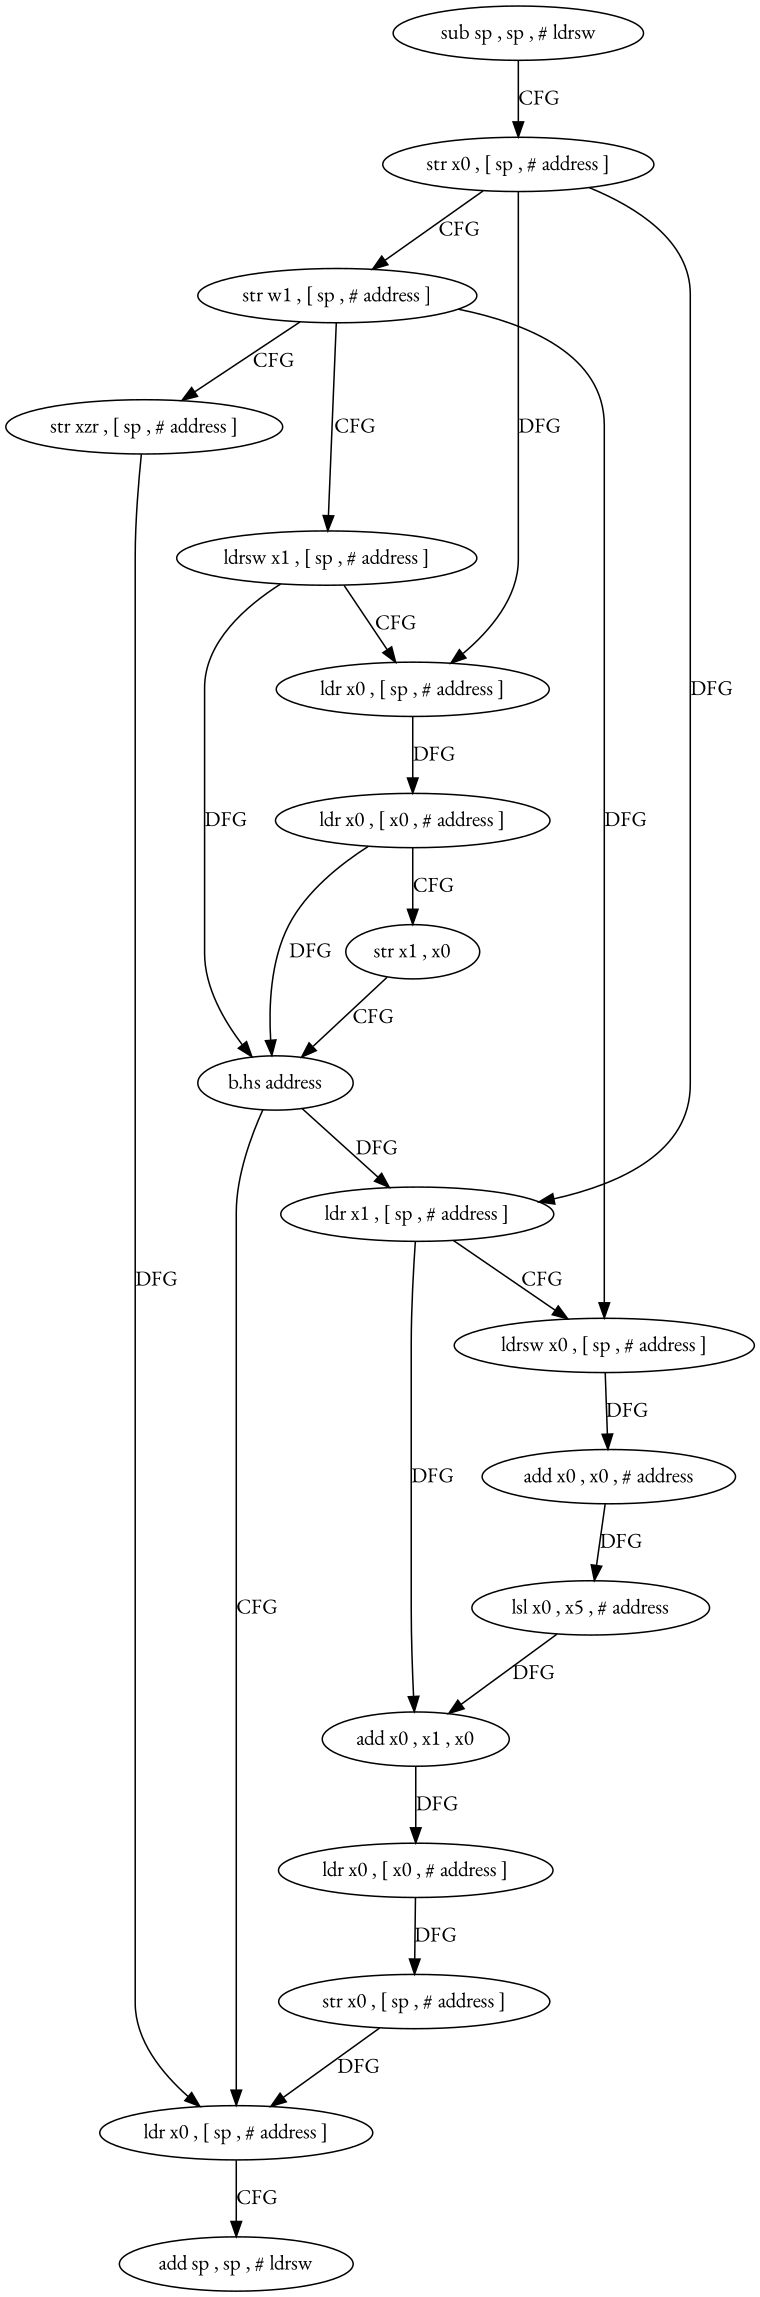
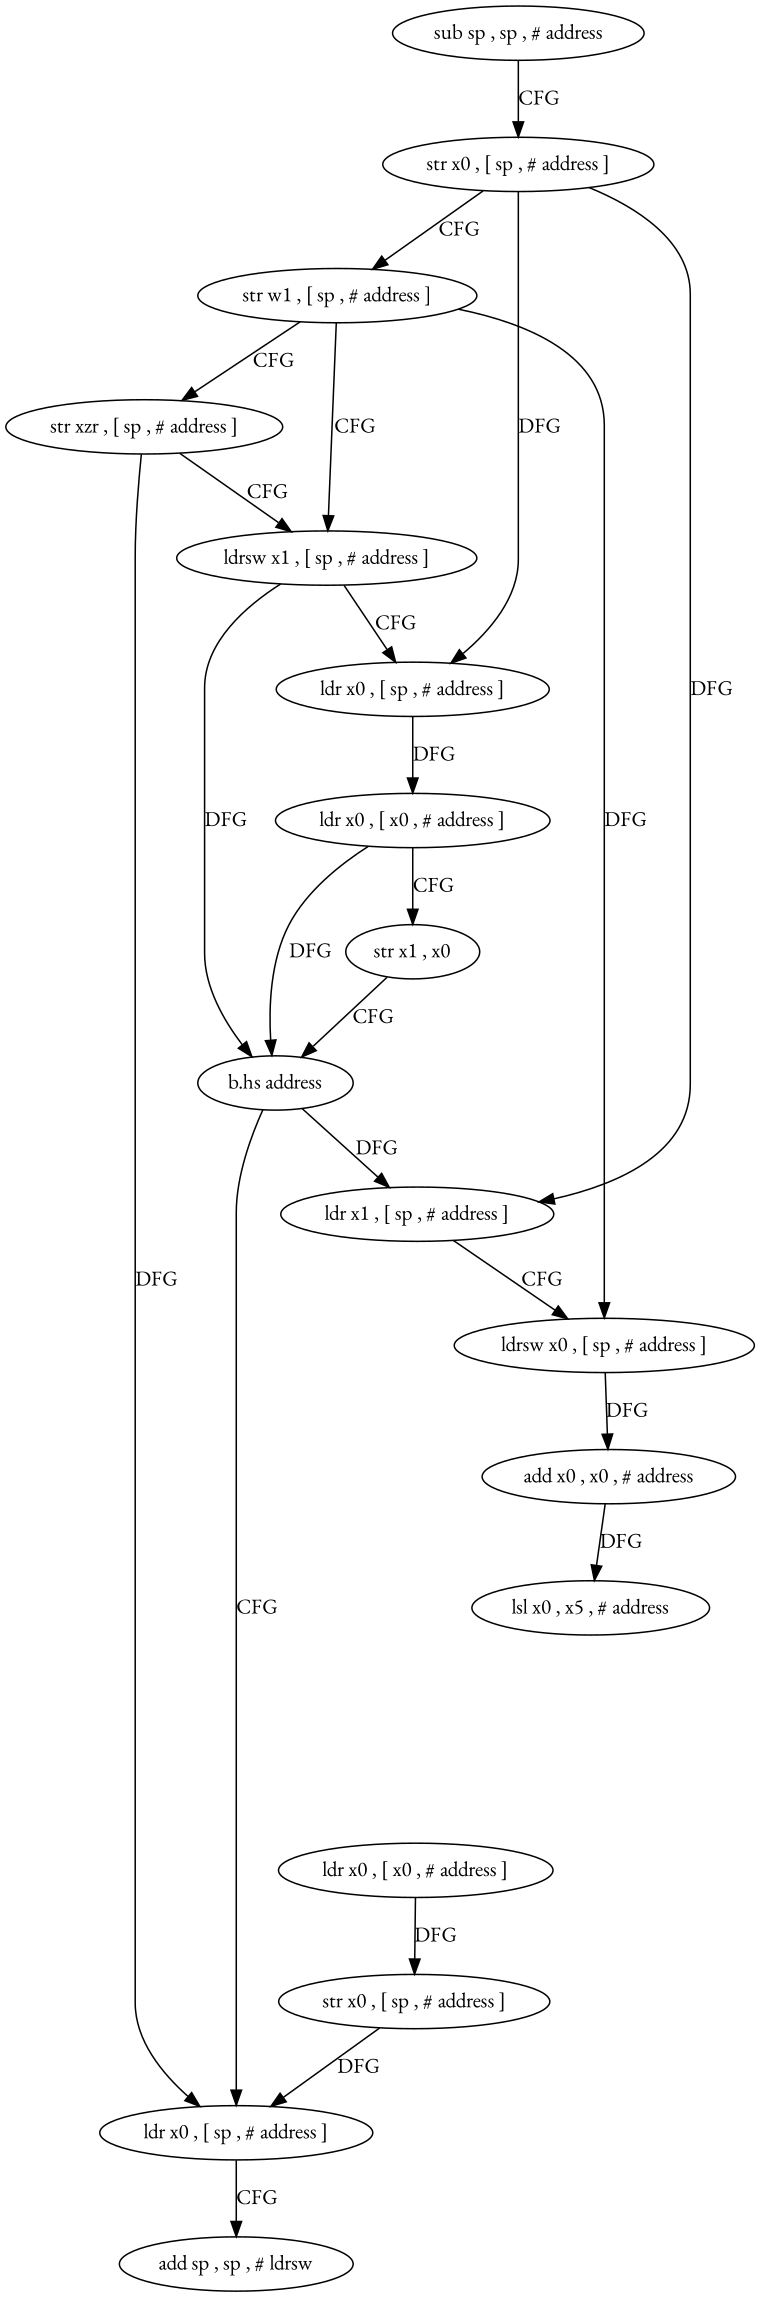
node "sub sp , sp , # ldrsw": label "sub sp , sp , # ldrsw" -> "sub sp , sp , # address"
edge "str xzr , [ sp , # address ]" -> "ldrsw x1 , [ sp , # address ]": added, label "CFG"
node "add x0 , x1 , x0": removed
